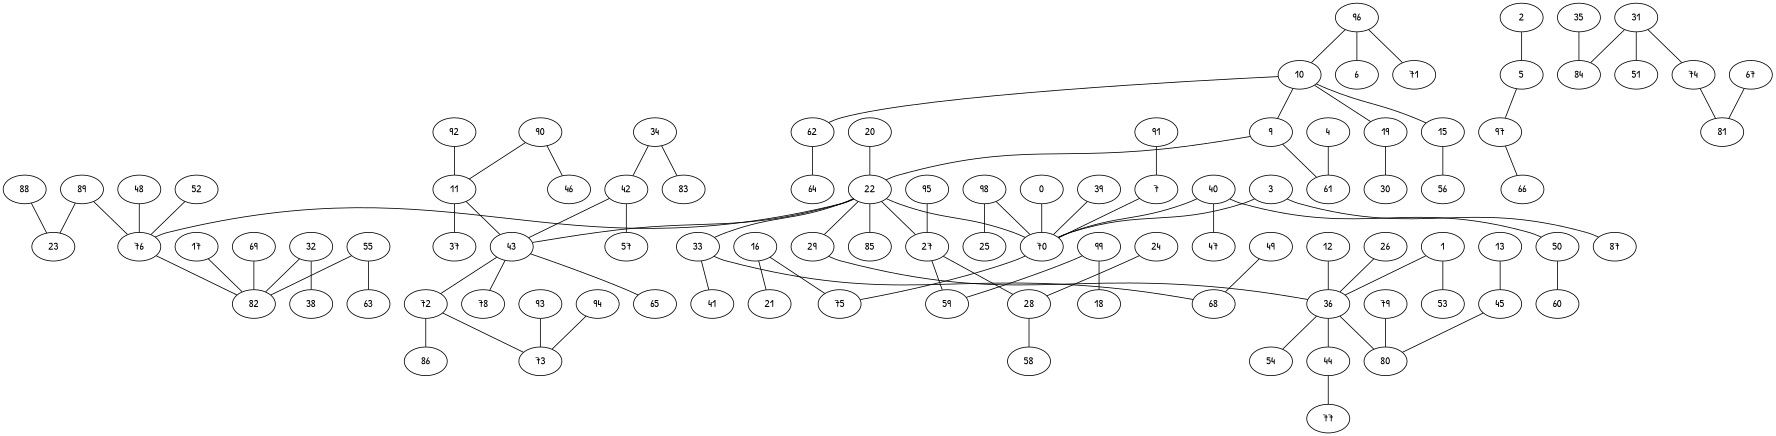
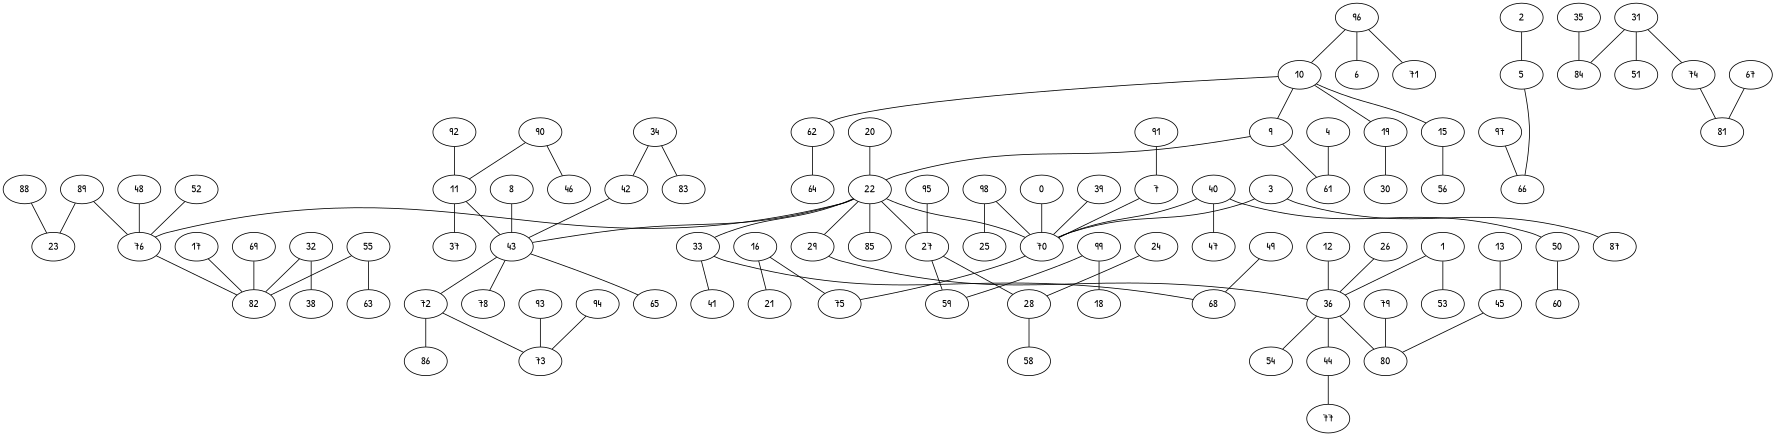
edge "5" -- "97": now "5" -- "66"
node "8": added
node "57": removed
